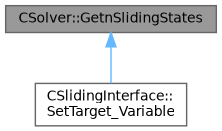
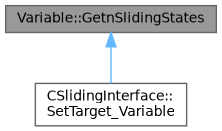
node "CSolver::GetnSlidingStates": label "CSolver::GetnSlidingStates" -> "Variable::GetnSlidingStates"
